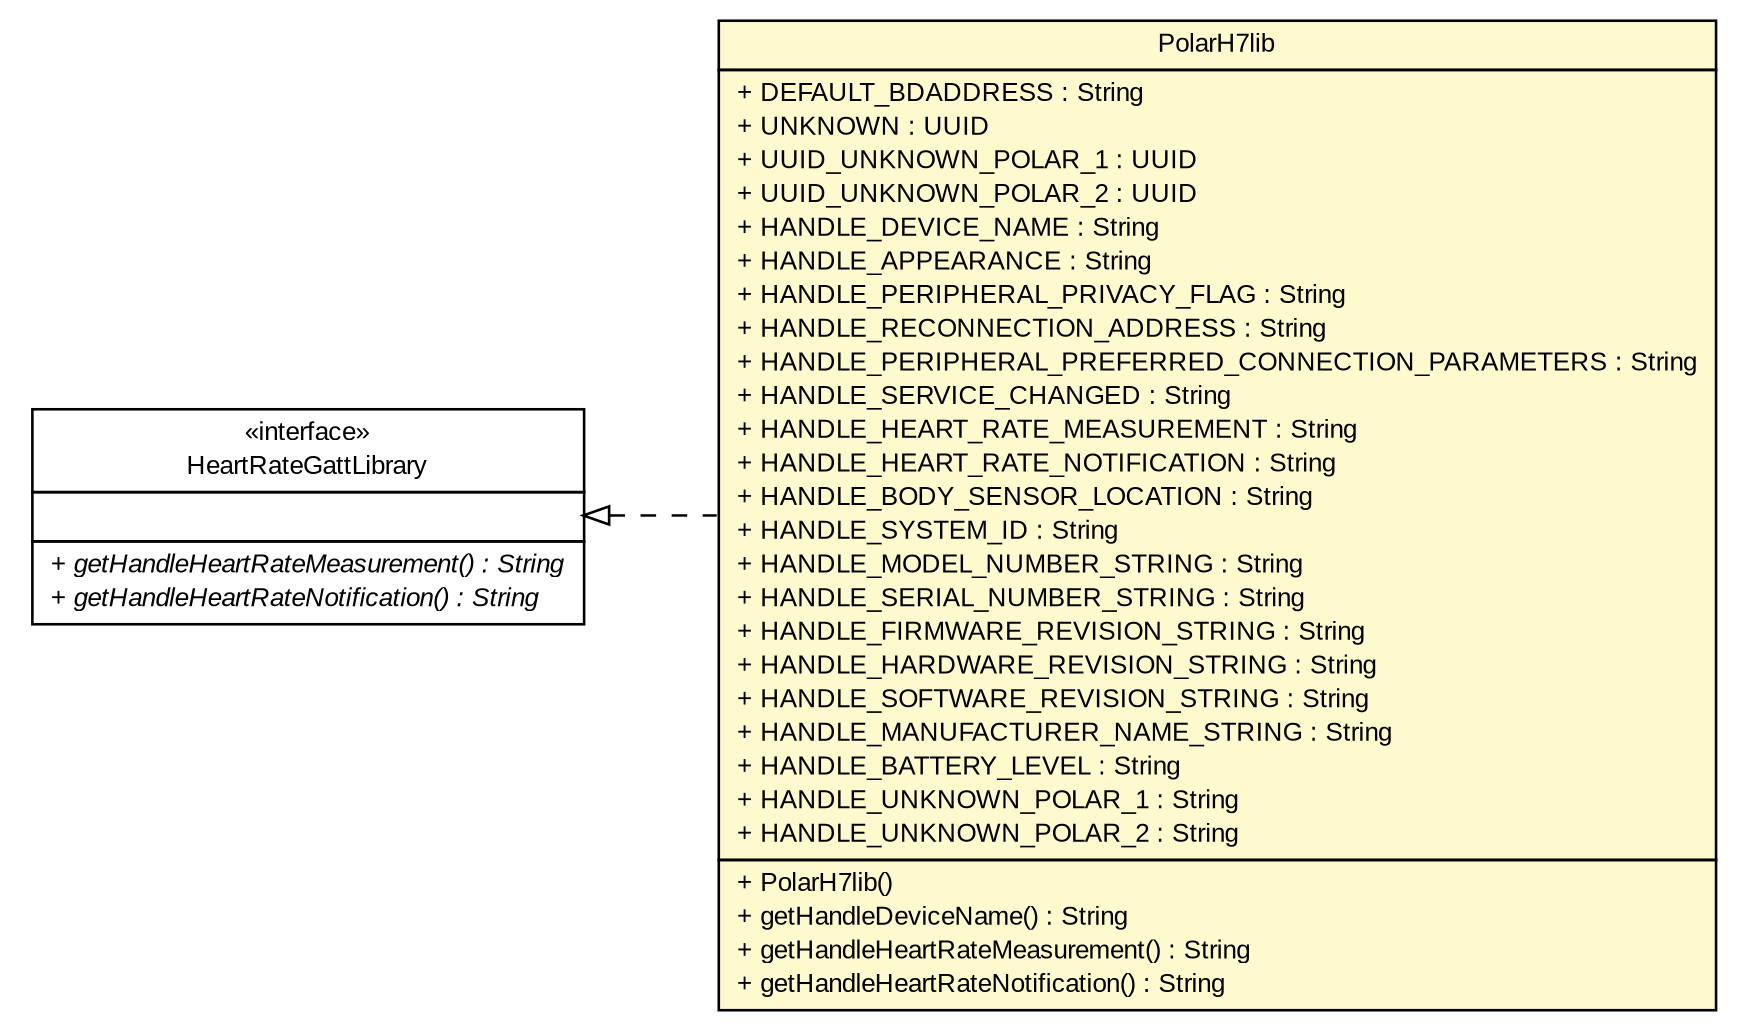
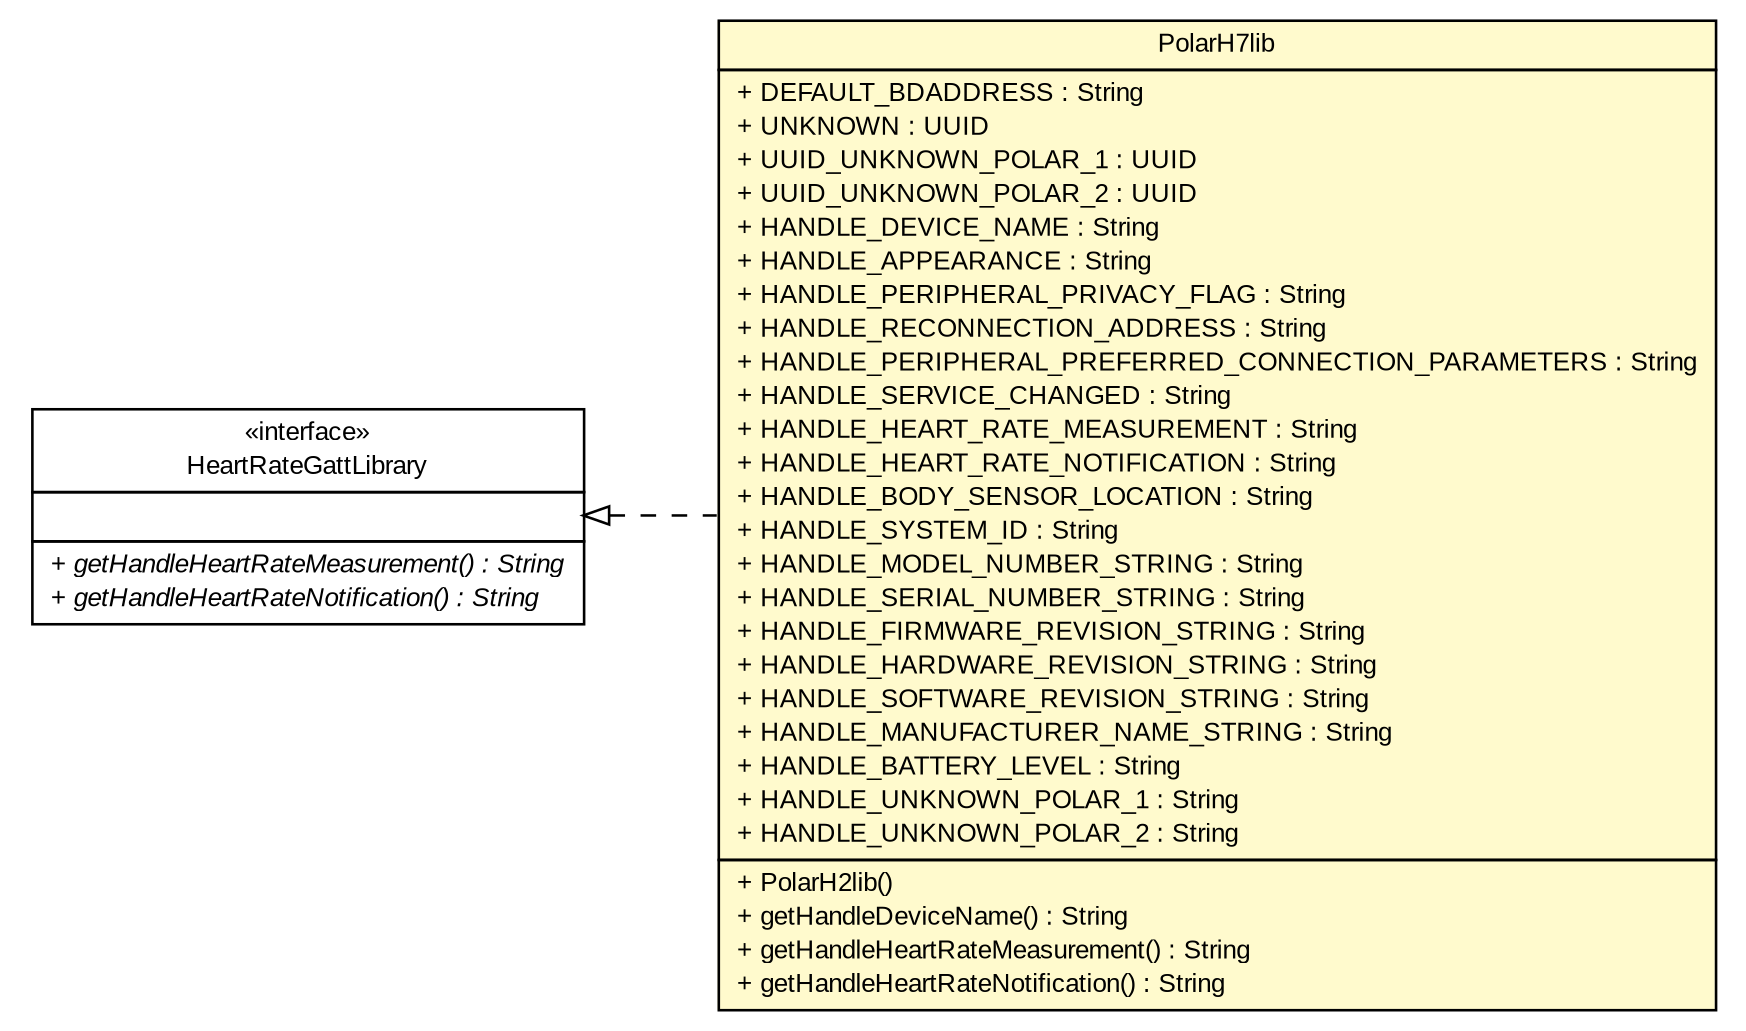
node "PolarH7lib": text "+ PolarH7lib()" -> "+ PolarH2lib()"
